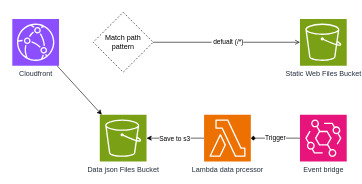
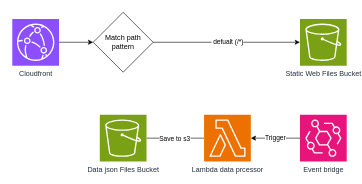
node "Match path pattern": style dashed -> solid
edge "Match path pattern" -> "Static Web Files Bucket": arrowhead open -> classic
edge "Cloudfront" -> "Data json Files Bucket": now "Cloudfront" -> "Match path pattern"
edge "Lambda data prcessor" -> "Data json Files Bucket": arrowhead classic -> none
edge "Event bridge" -> "Lambda data prcessor": arrowhead diamond -> classic
